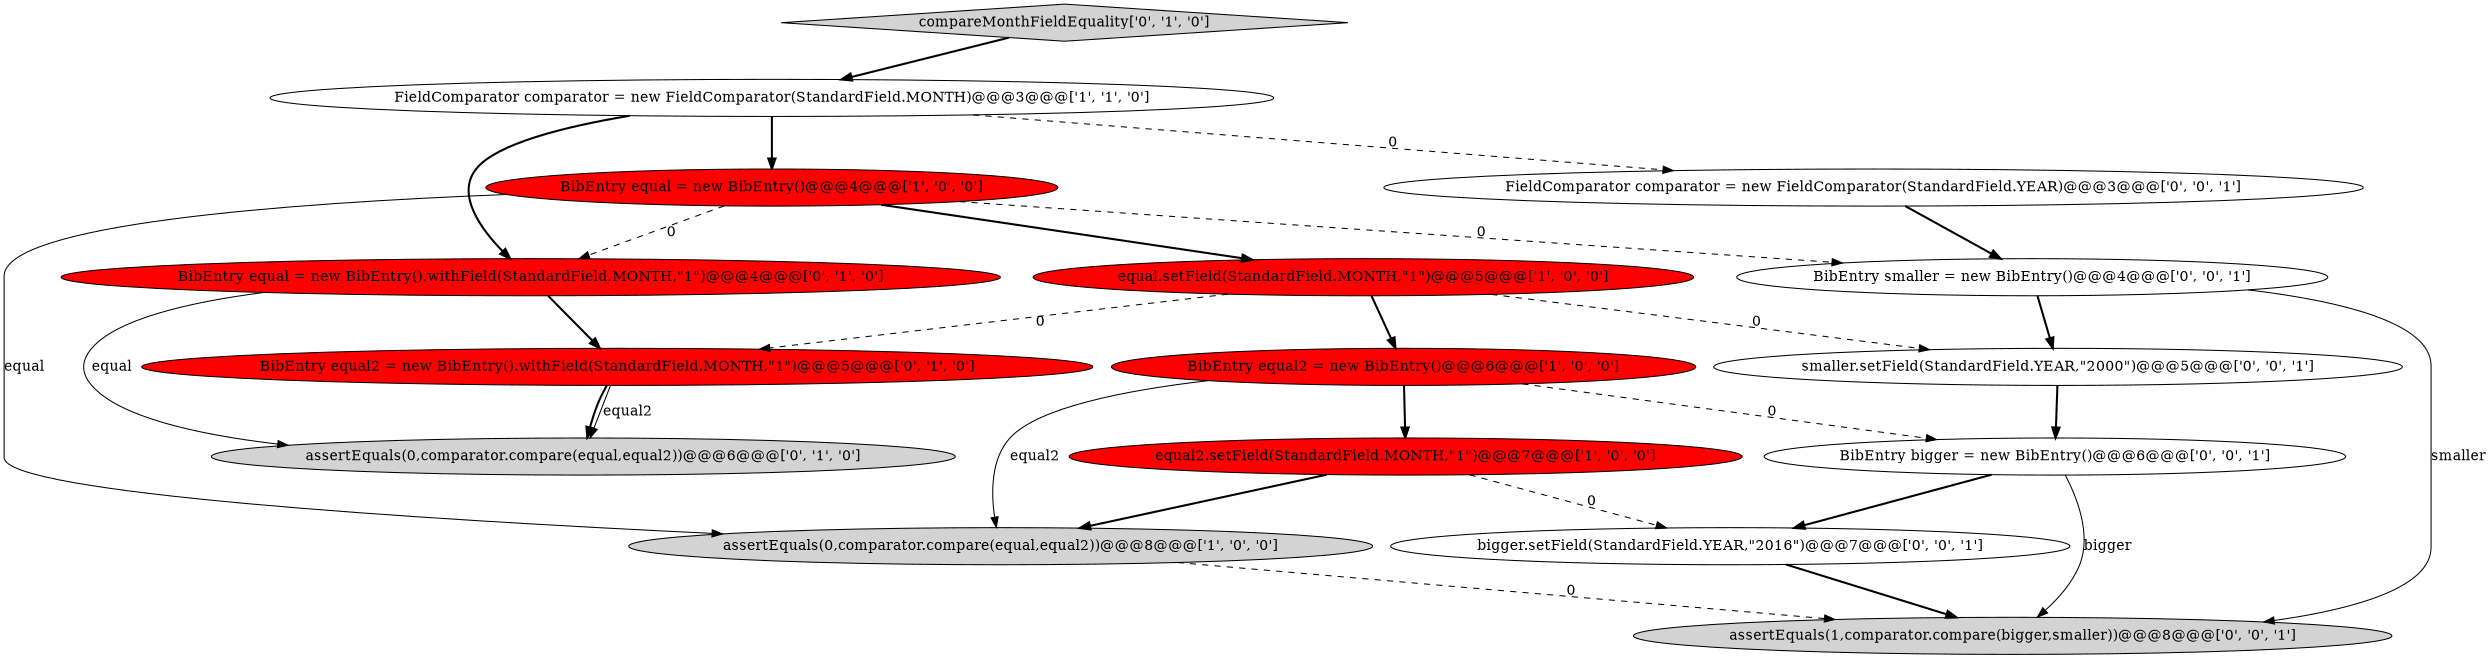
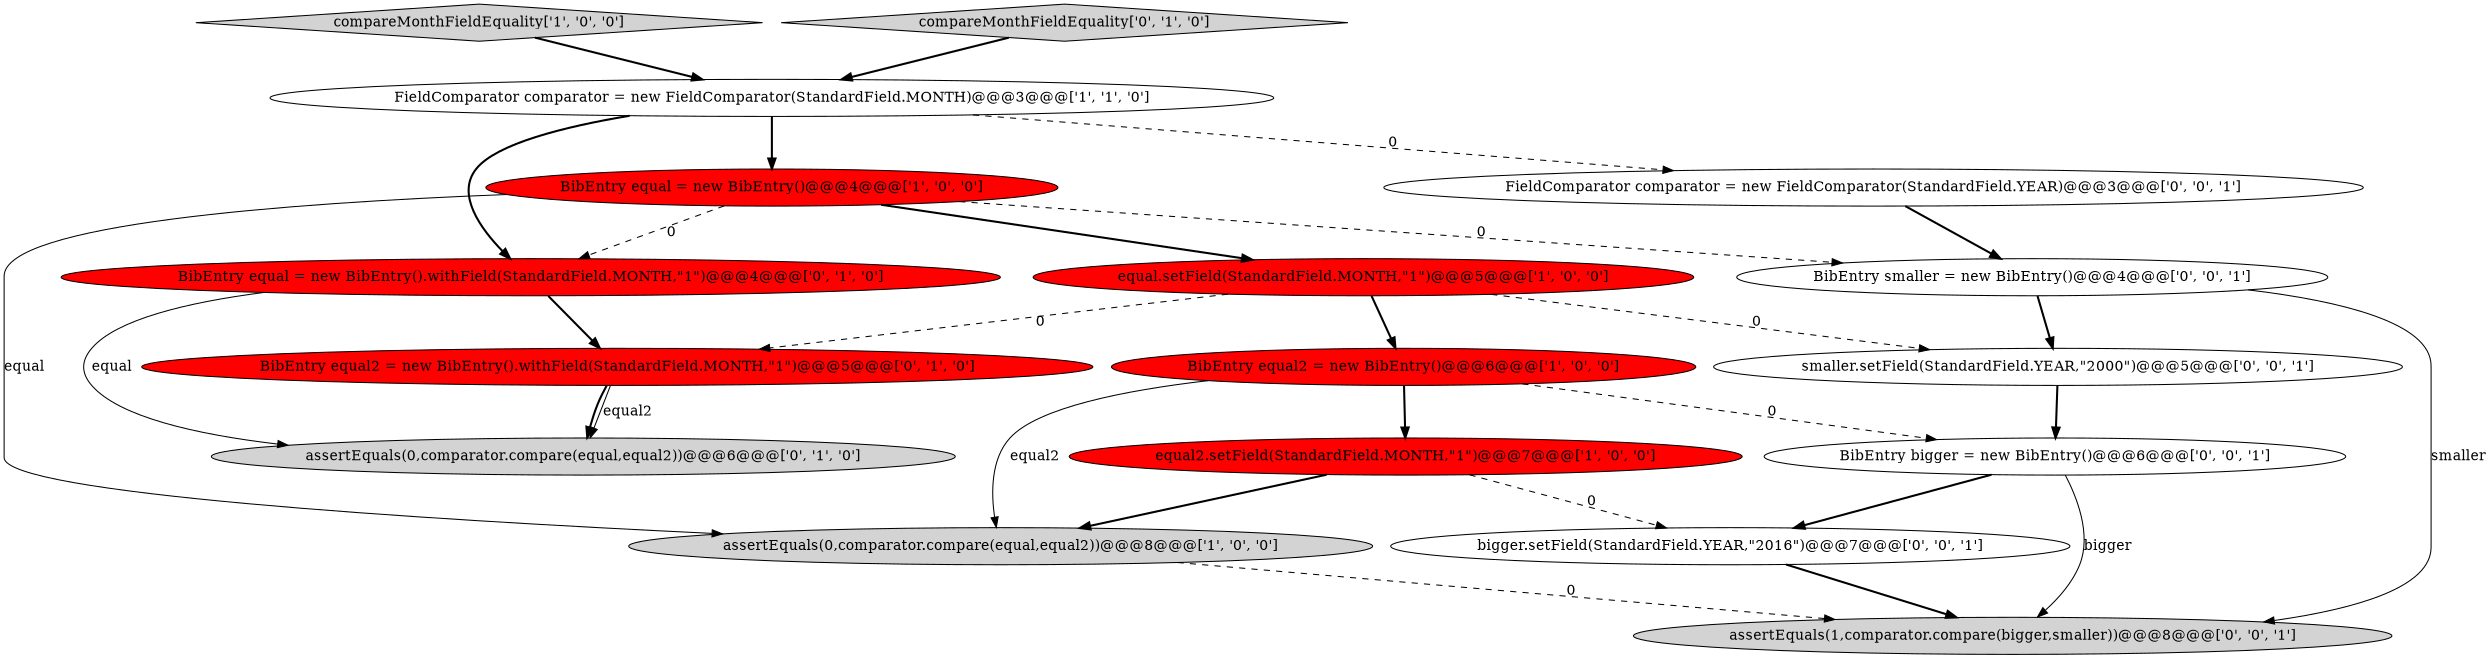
node "compareMonthFieldEquality['1', '0', '0']": added
